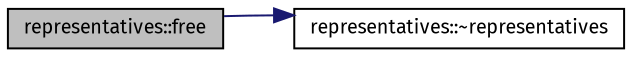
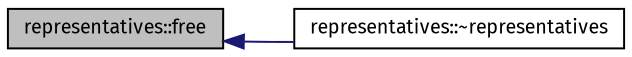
edge "representatives::free" -> "representatives::~representatives": reversed
